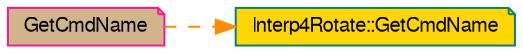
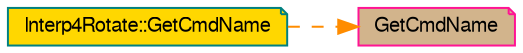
edge "GetCmdName" -> "Interp4Rotate::GetCmdName": reversed
